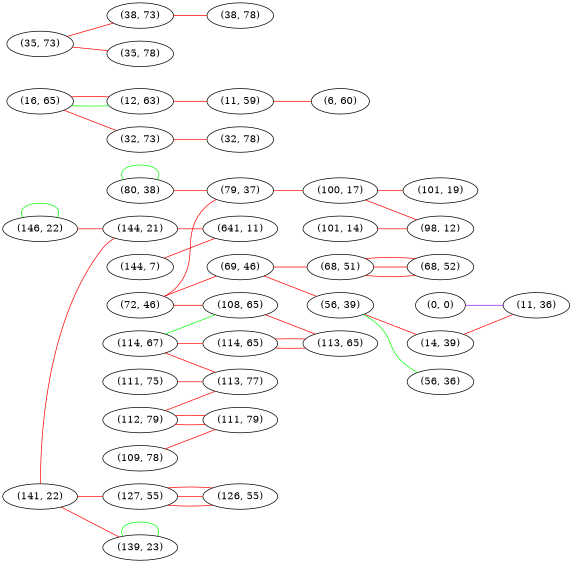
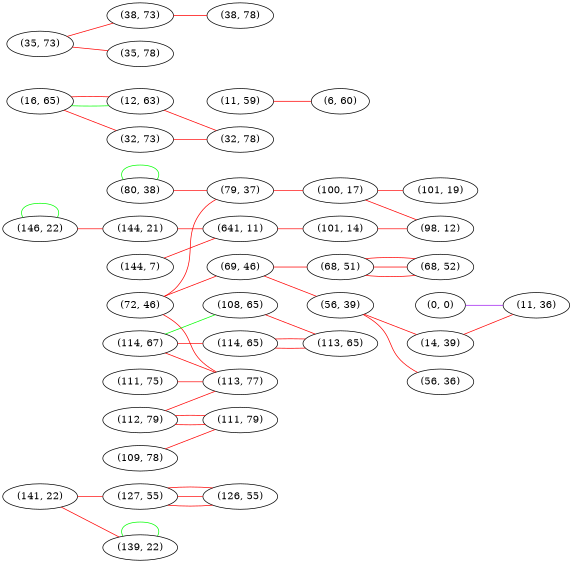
edge "(12, 63)" -- "(11, 59)": now "(12, 63)" -- "(32, 78)"
edge "(641, 11)" -- "(101, 14)": added
edge "(72, 46)" -- "(108, 65)": now "(72, 46)" -- "(113, 77)"
edge "(56, 39)" -- "(56, 36)": color green -> red
edge "(144, 21)" -- "(141, 22)": removed
node "(139, 23)": label "(139, 23)" -> "(139, 22)"
